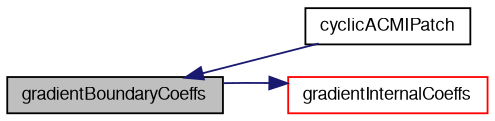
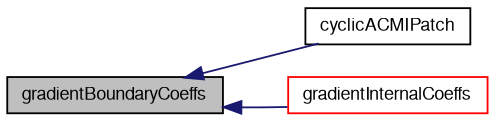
edge "gradientBoundaryCoeffs" -> "gradientInternalCoeffs": reversed
